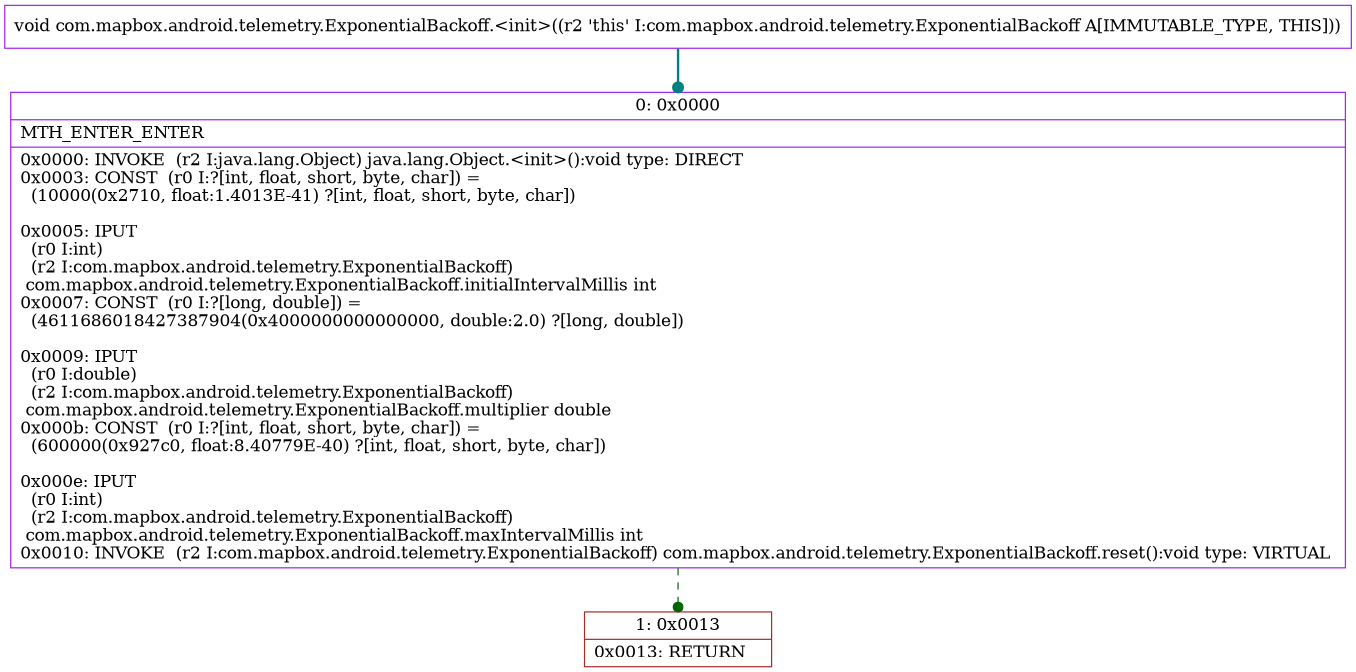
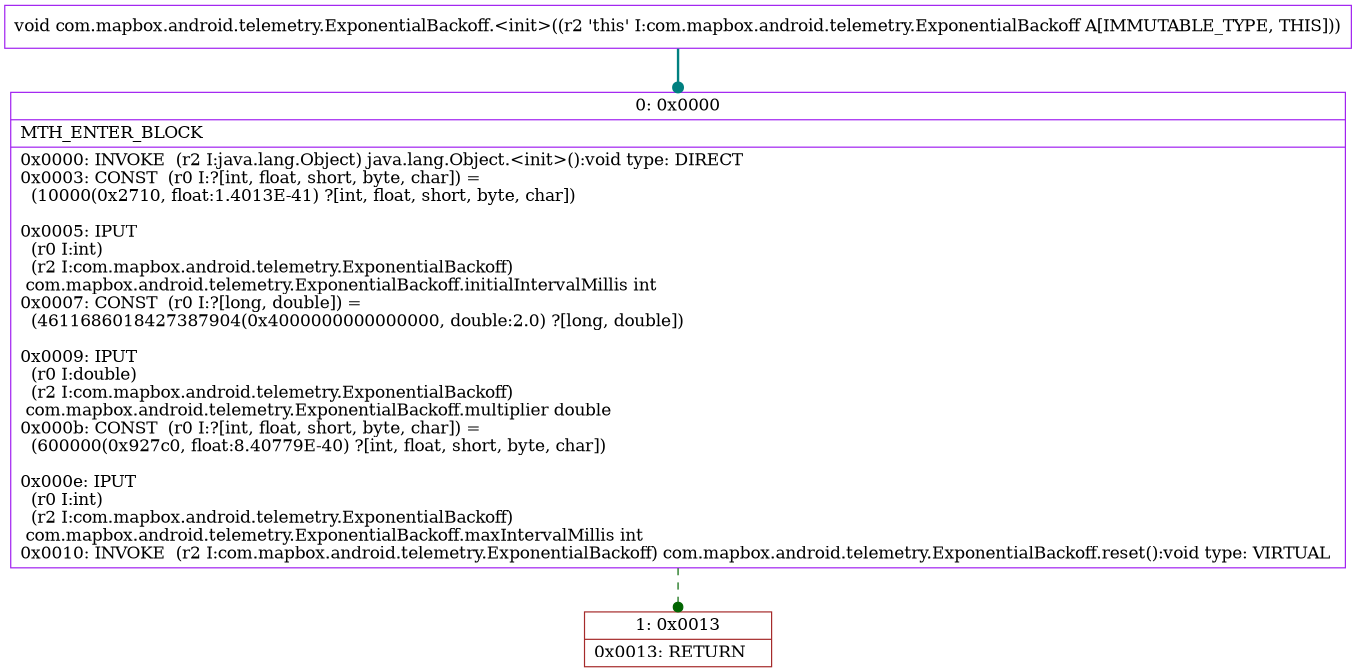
node "0: 0x0000": text "MTH_ENTER_ENTER" -> "MTH_ENTER_BLOCK"
